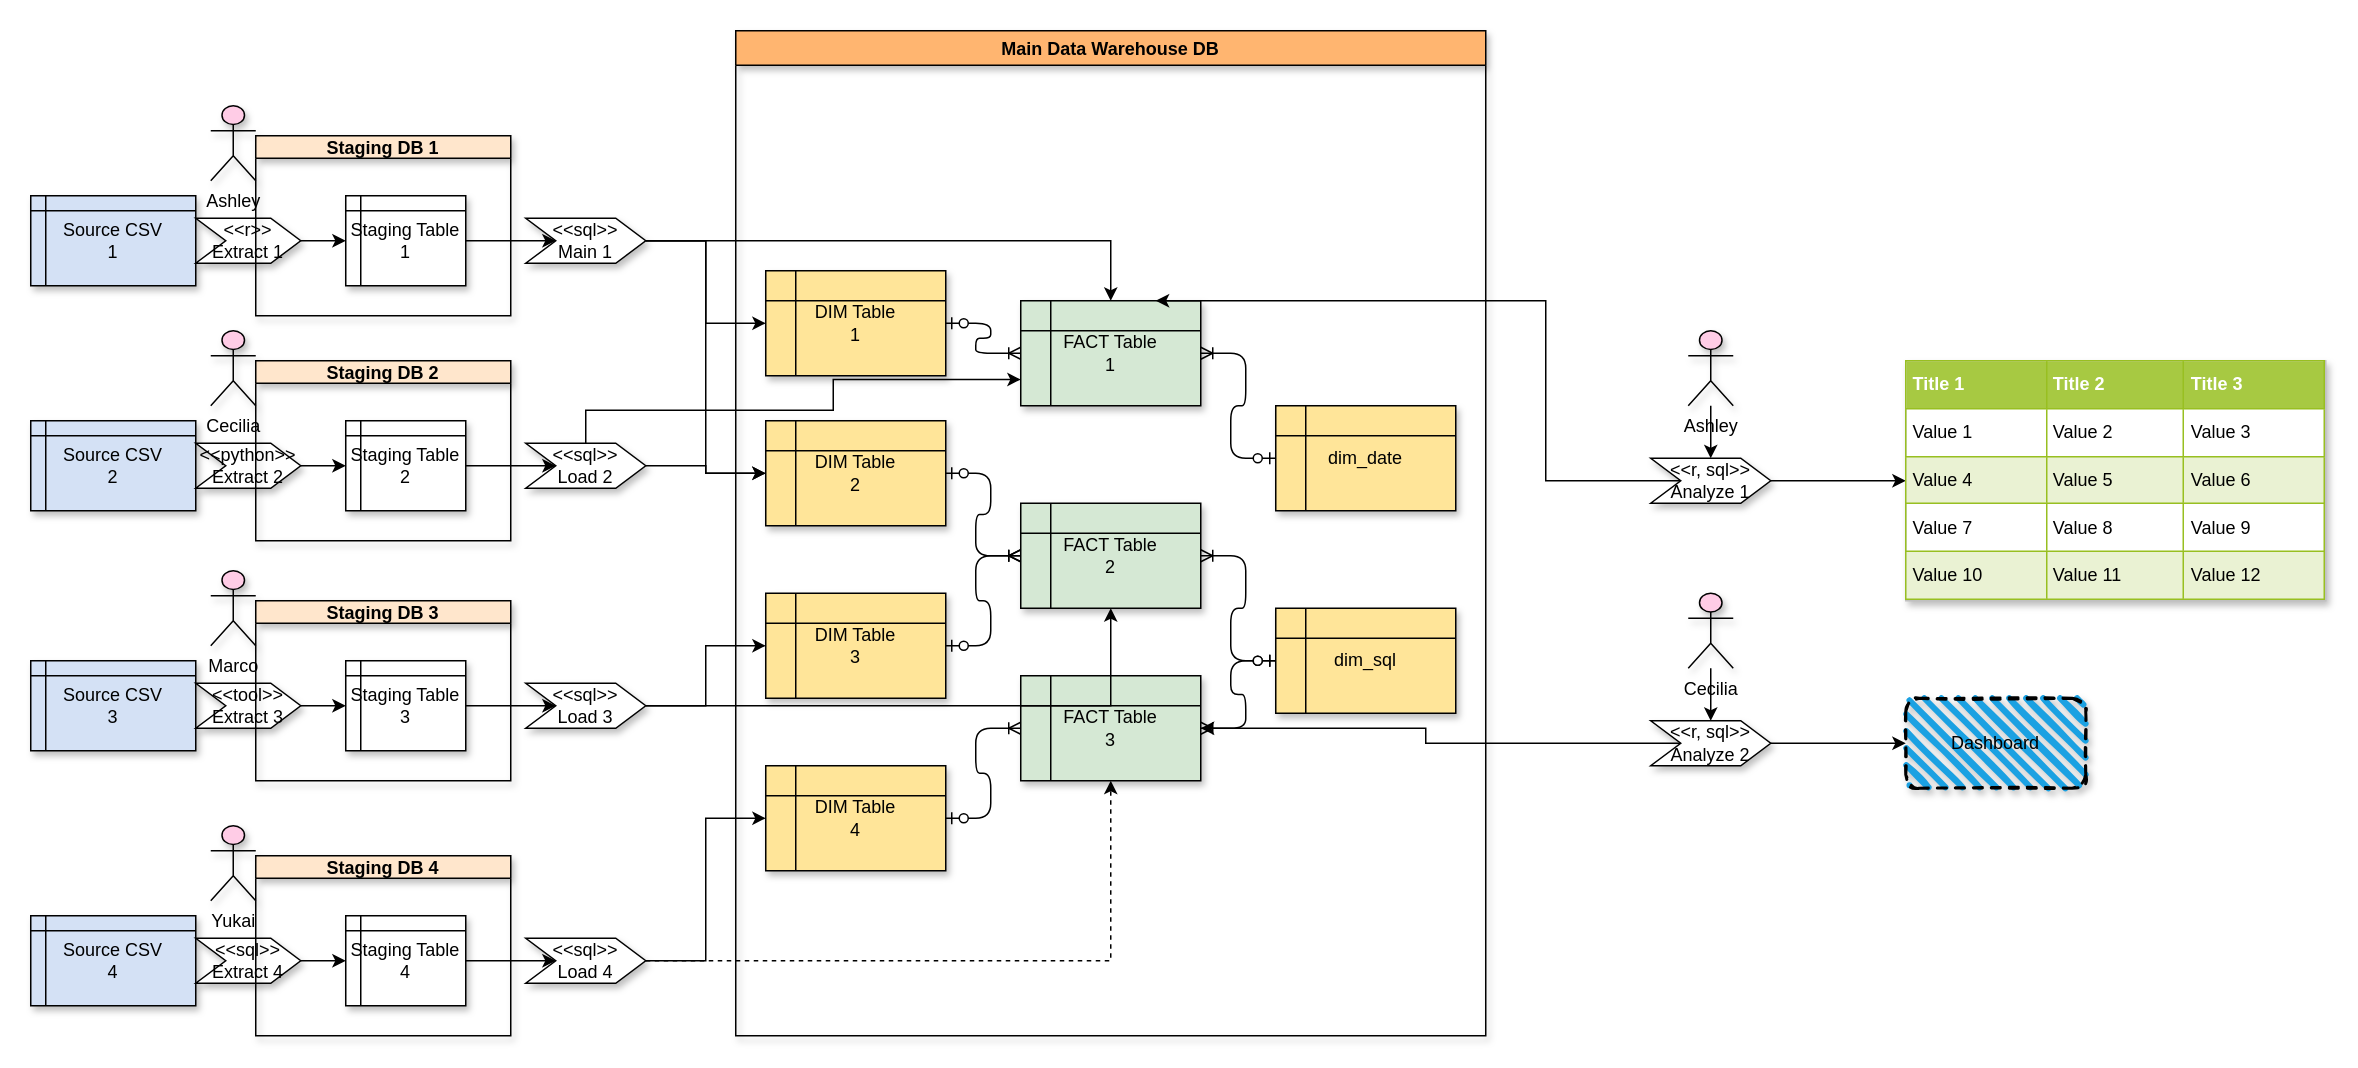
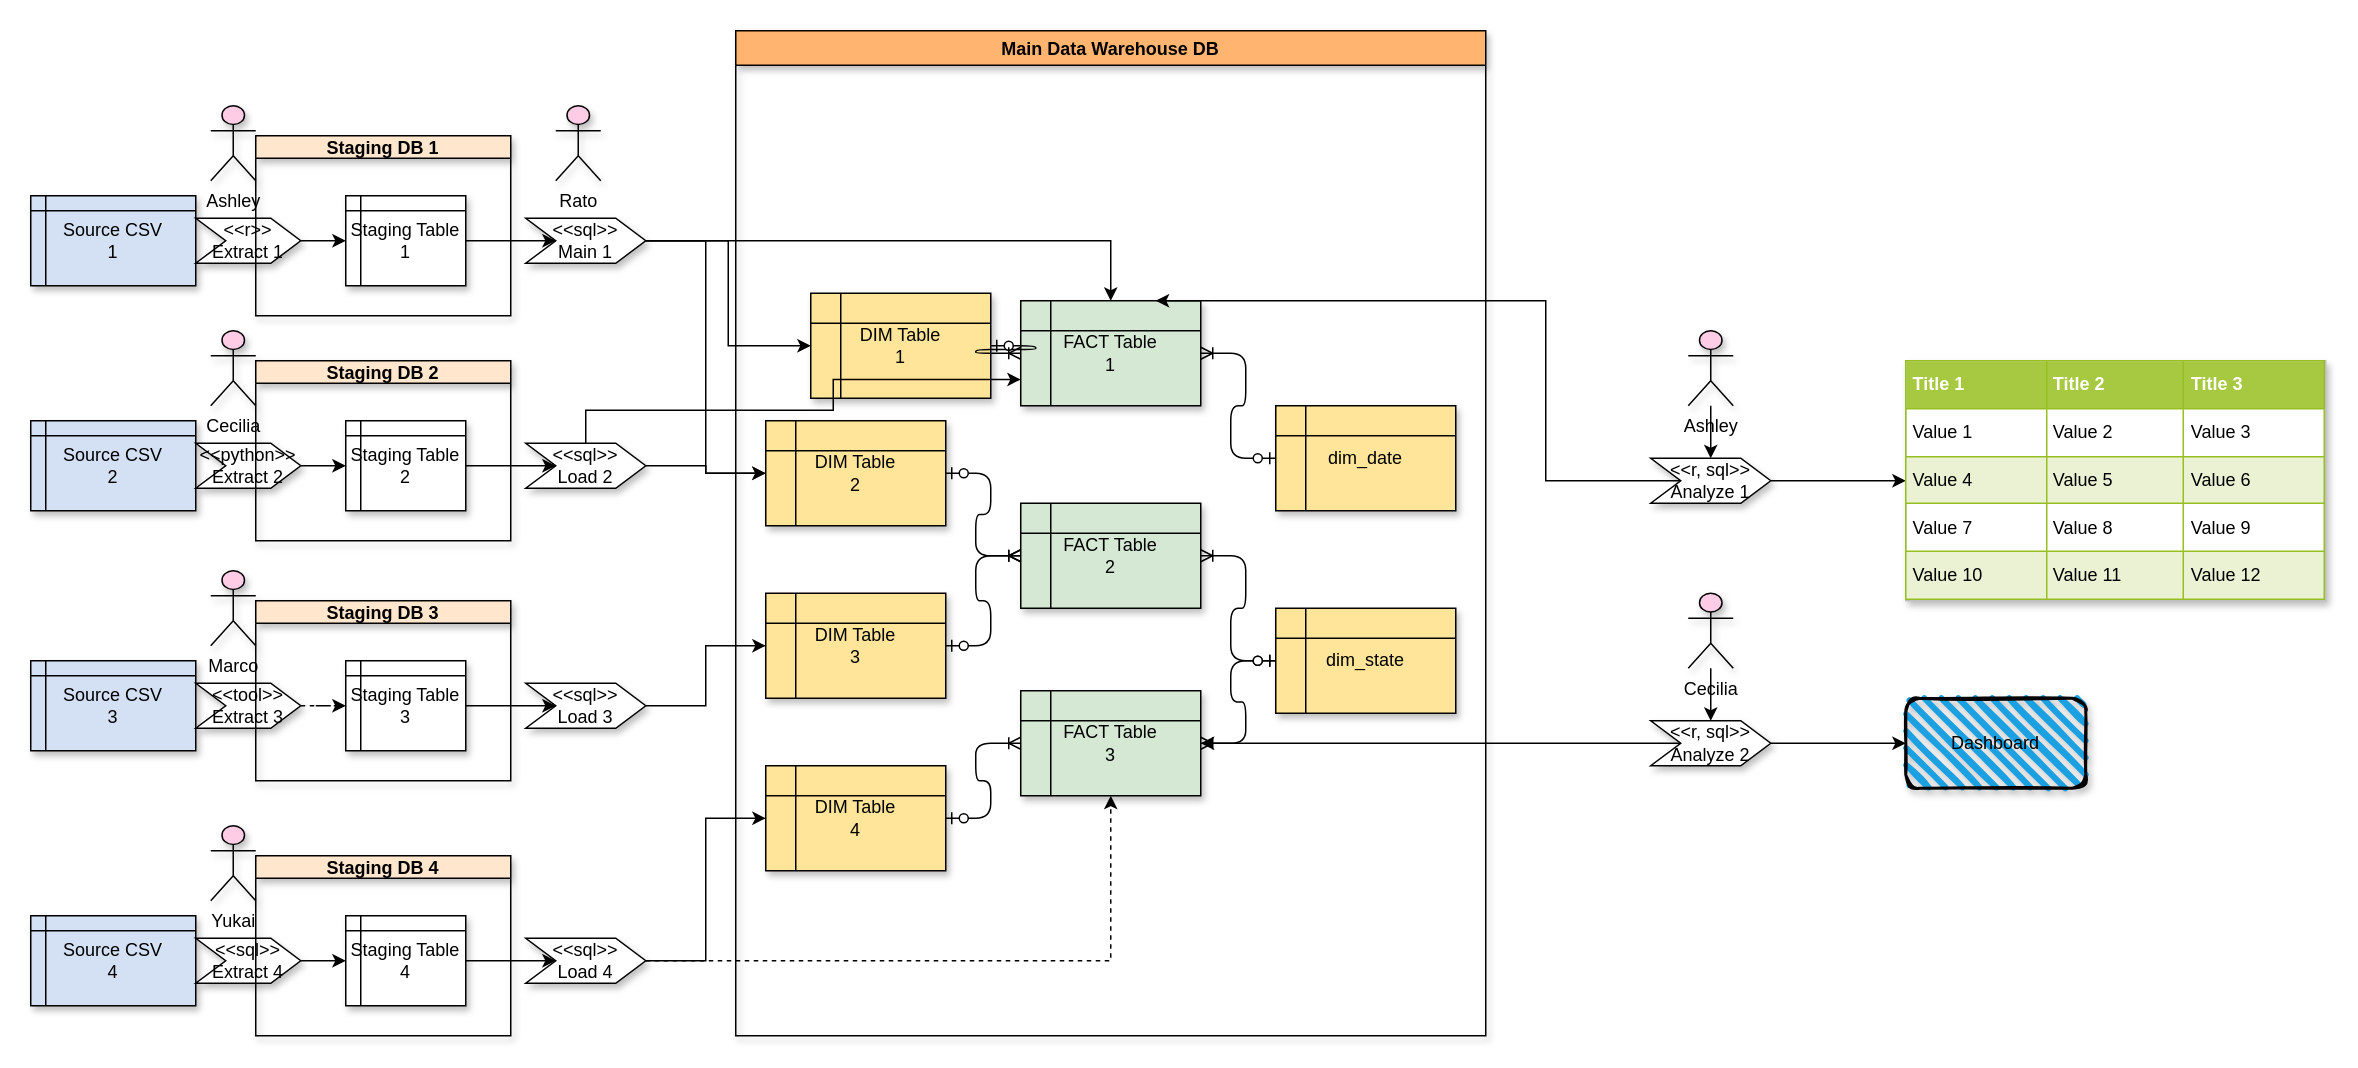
node "Rato": added
node "DIM Table 1": moved (856, 323) -> (901, 346)
node "dim_sql": label "dim_sql" -> "dim_state"
edge "<<tool>> Extract 3" -> "Staging Table 3": style solid -> dashed
edge "<<sql>> Load 3" -> "FACT Table 2": removed
node "FACT Table 3": moved (1111, 728) -> (1111, 743)
node "Dashboard": style dashed -> solid
